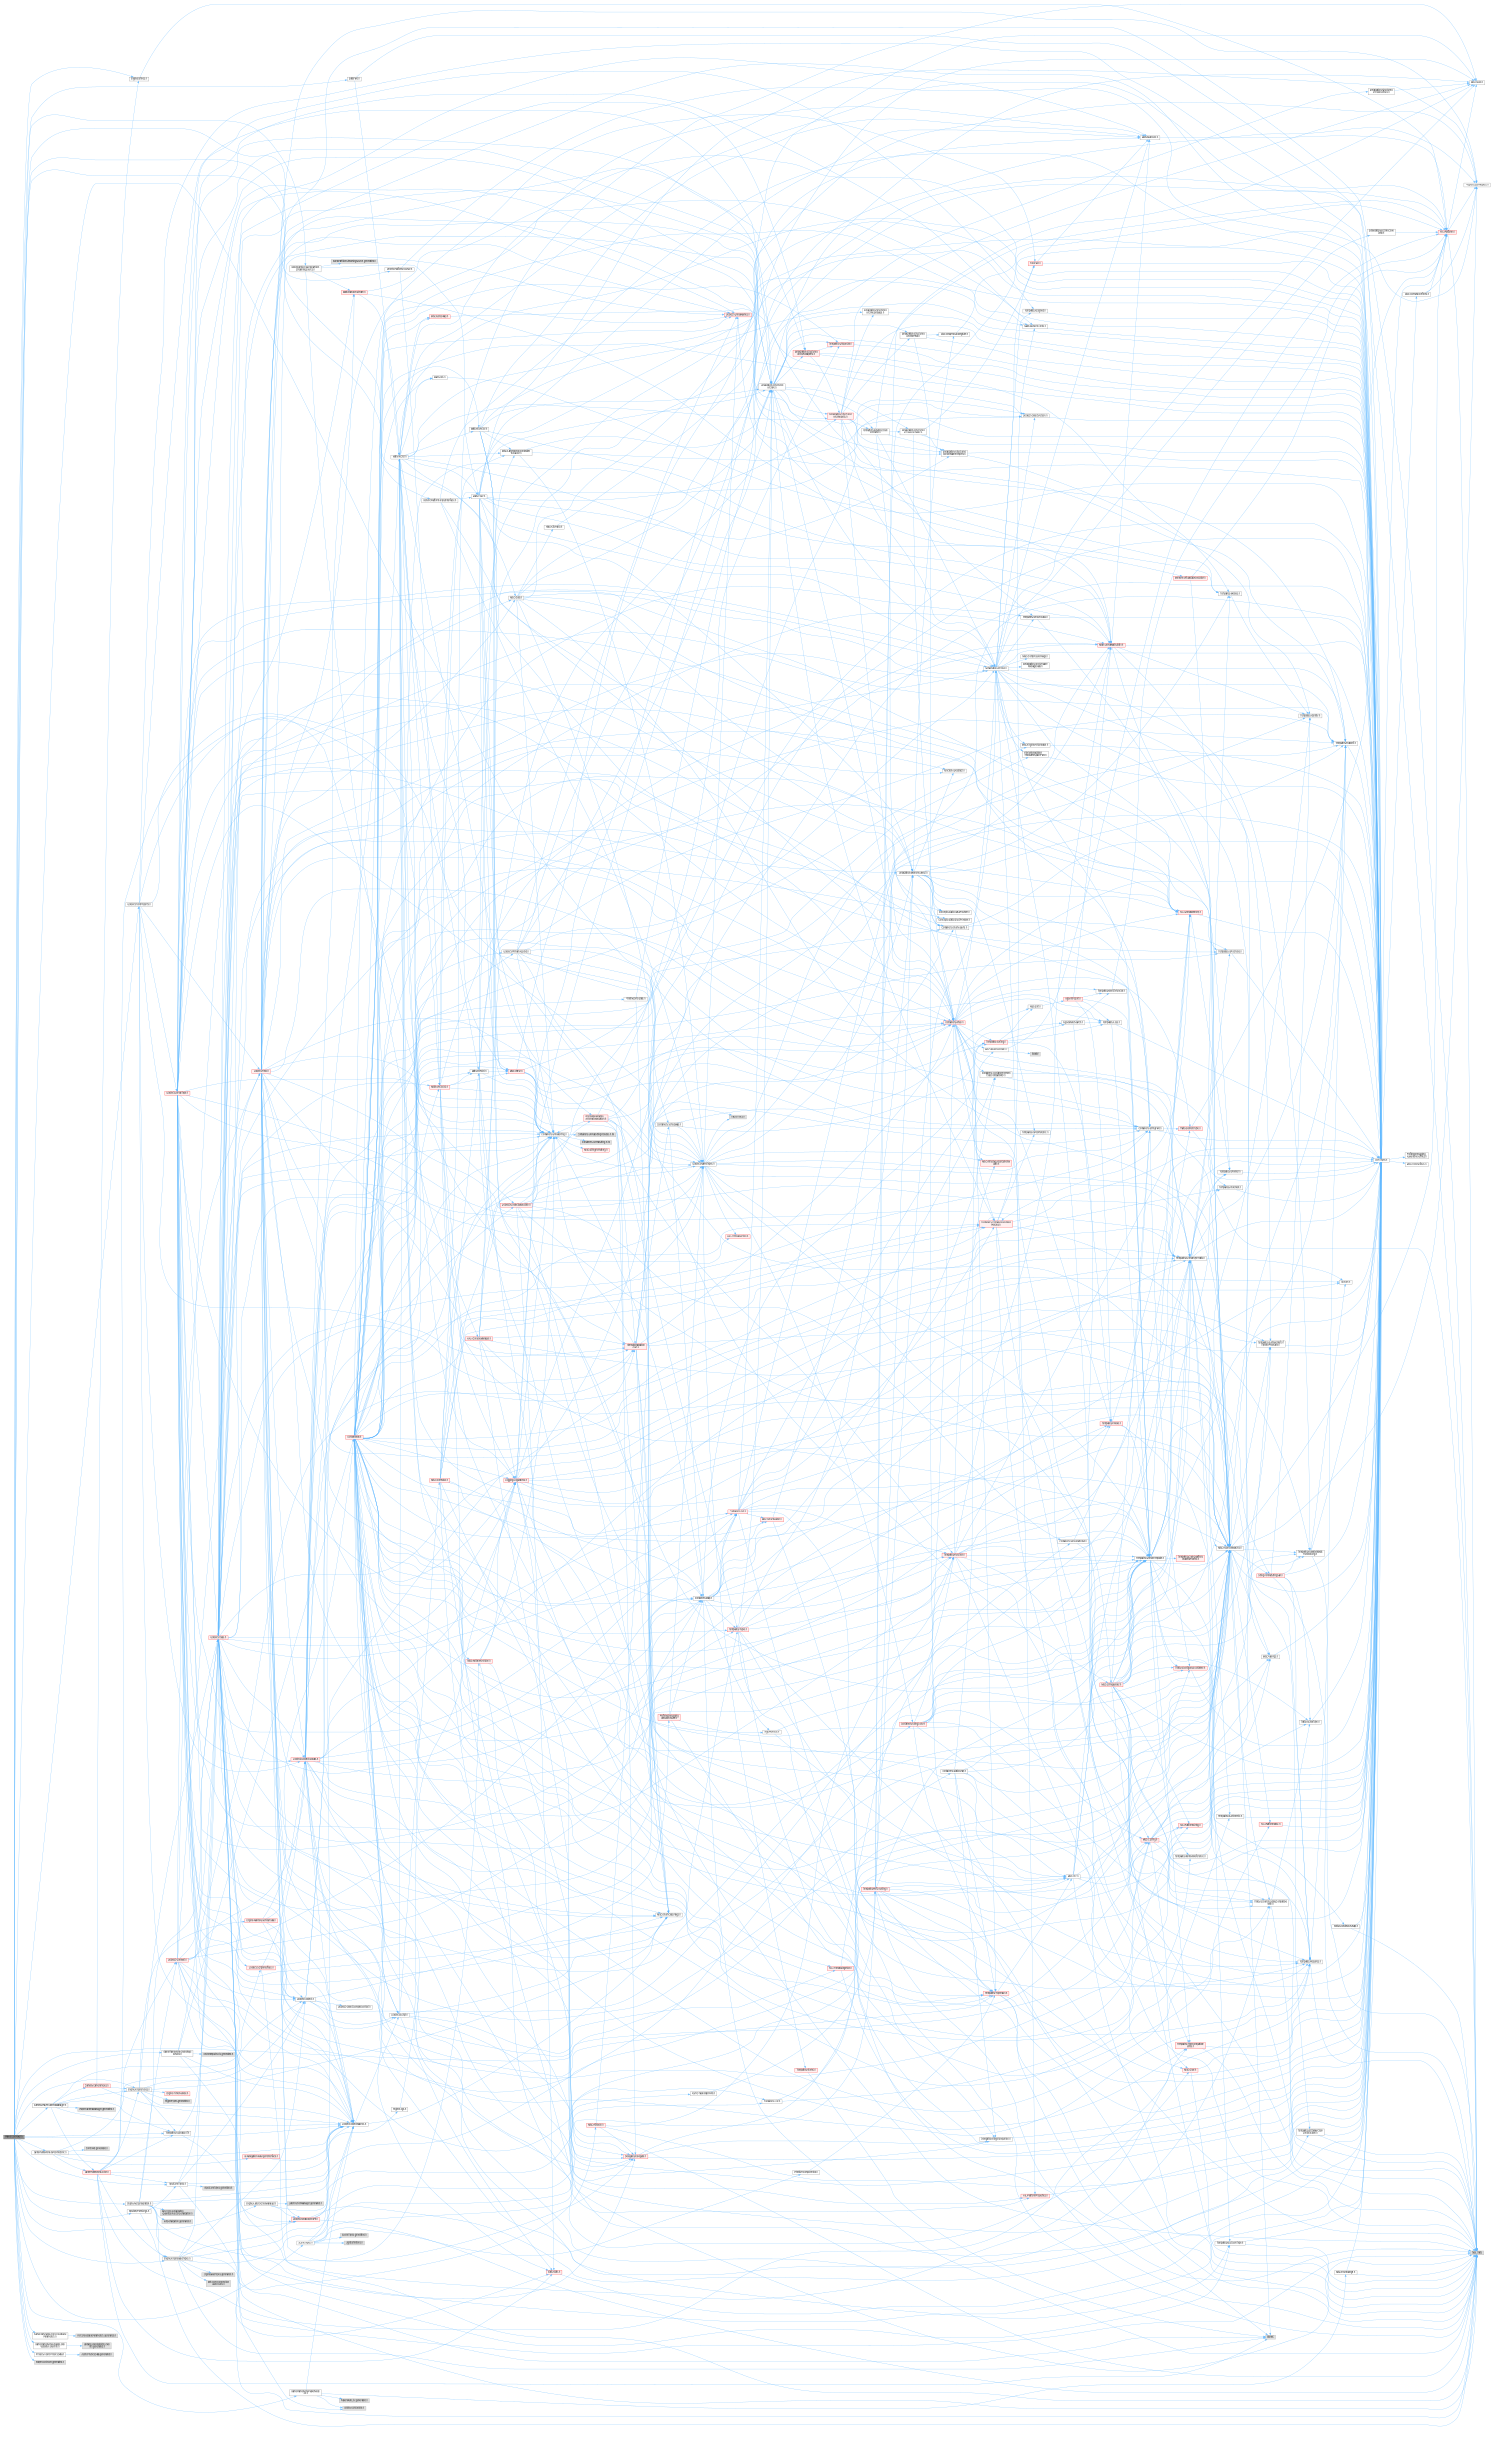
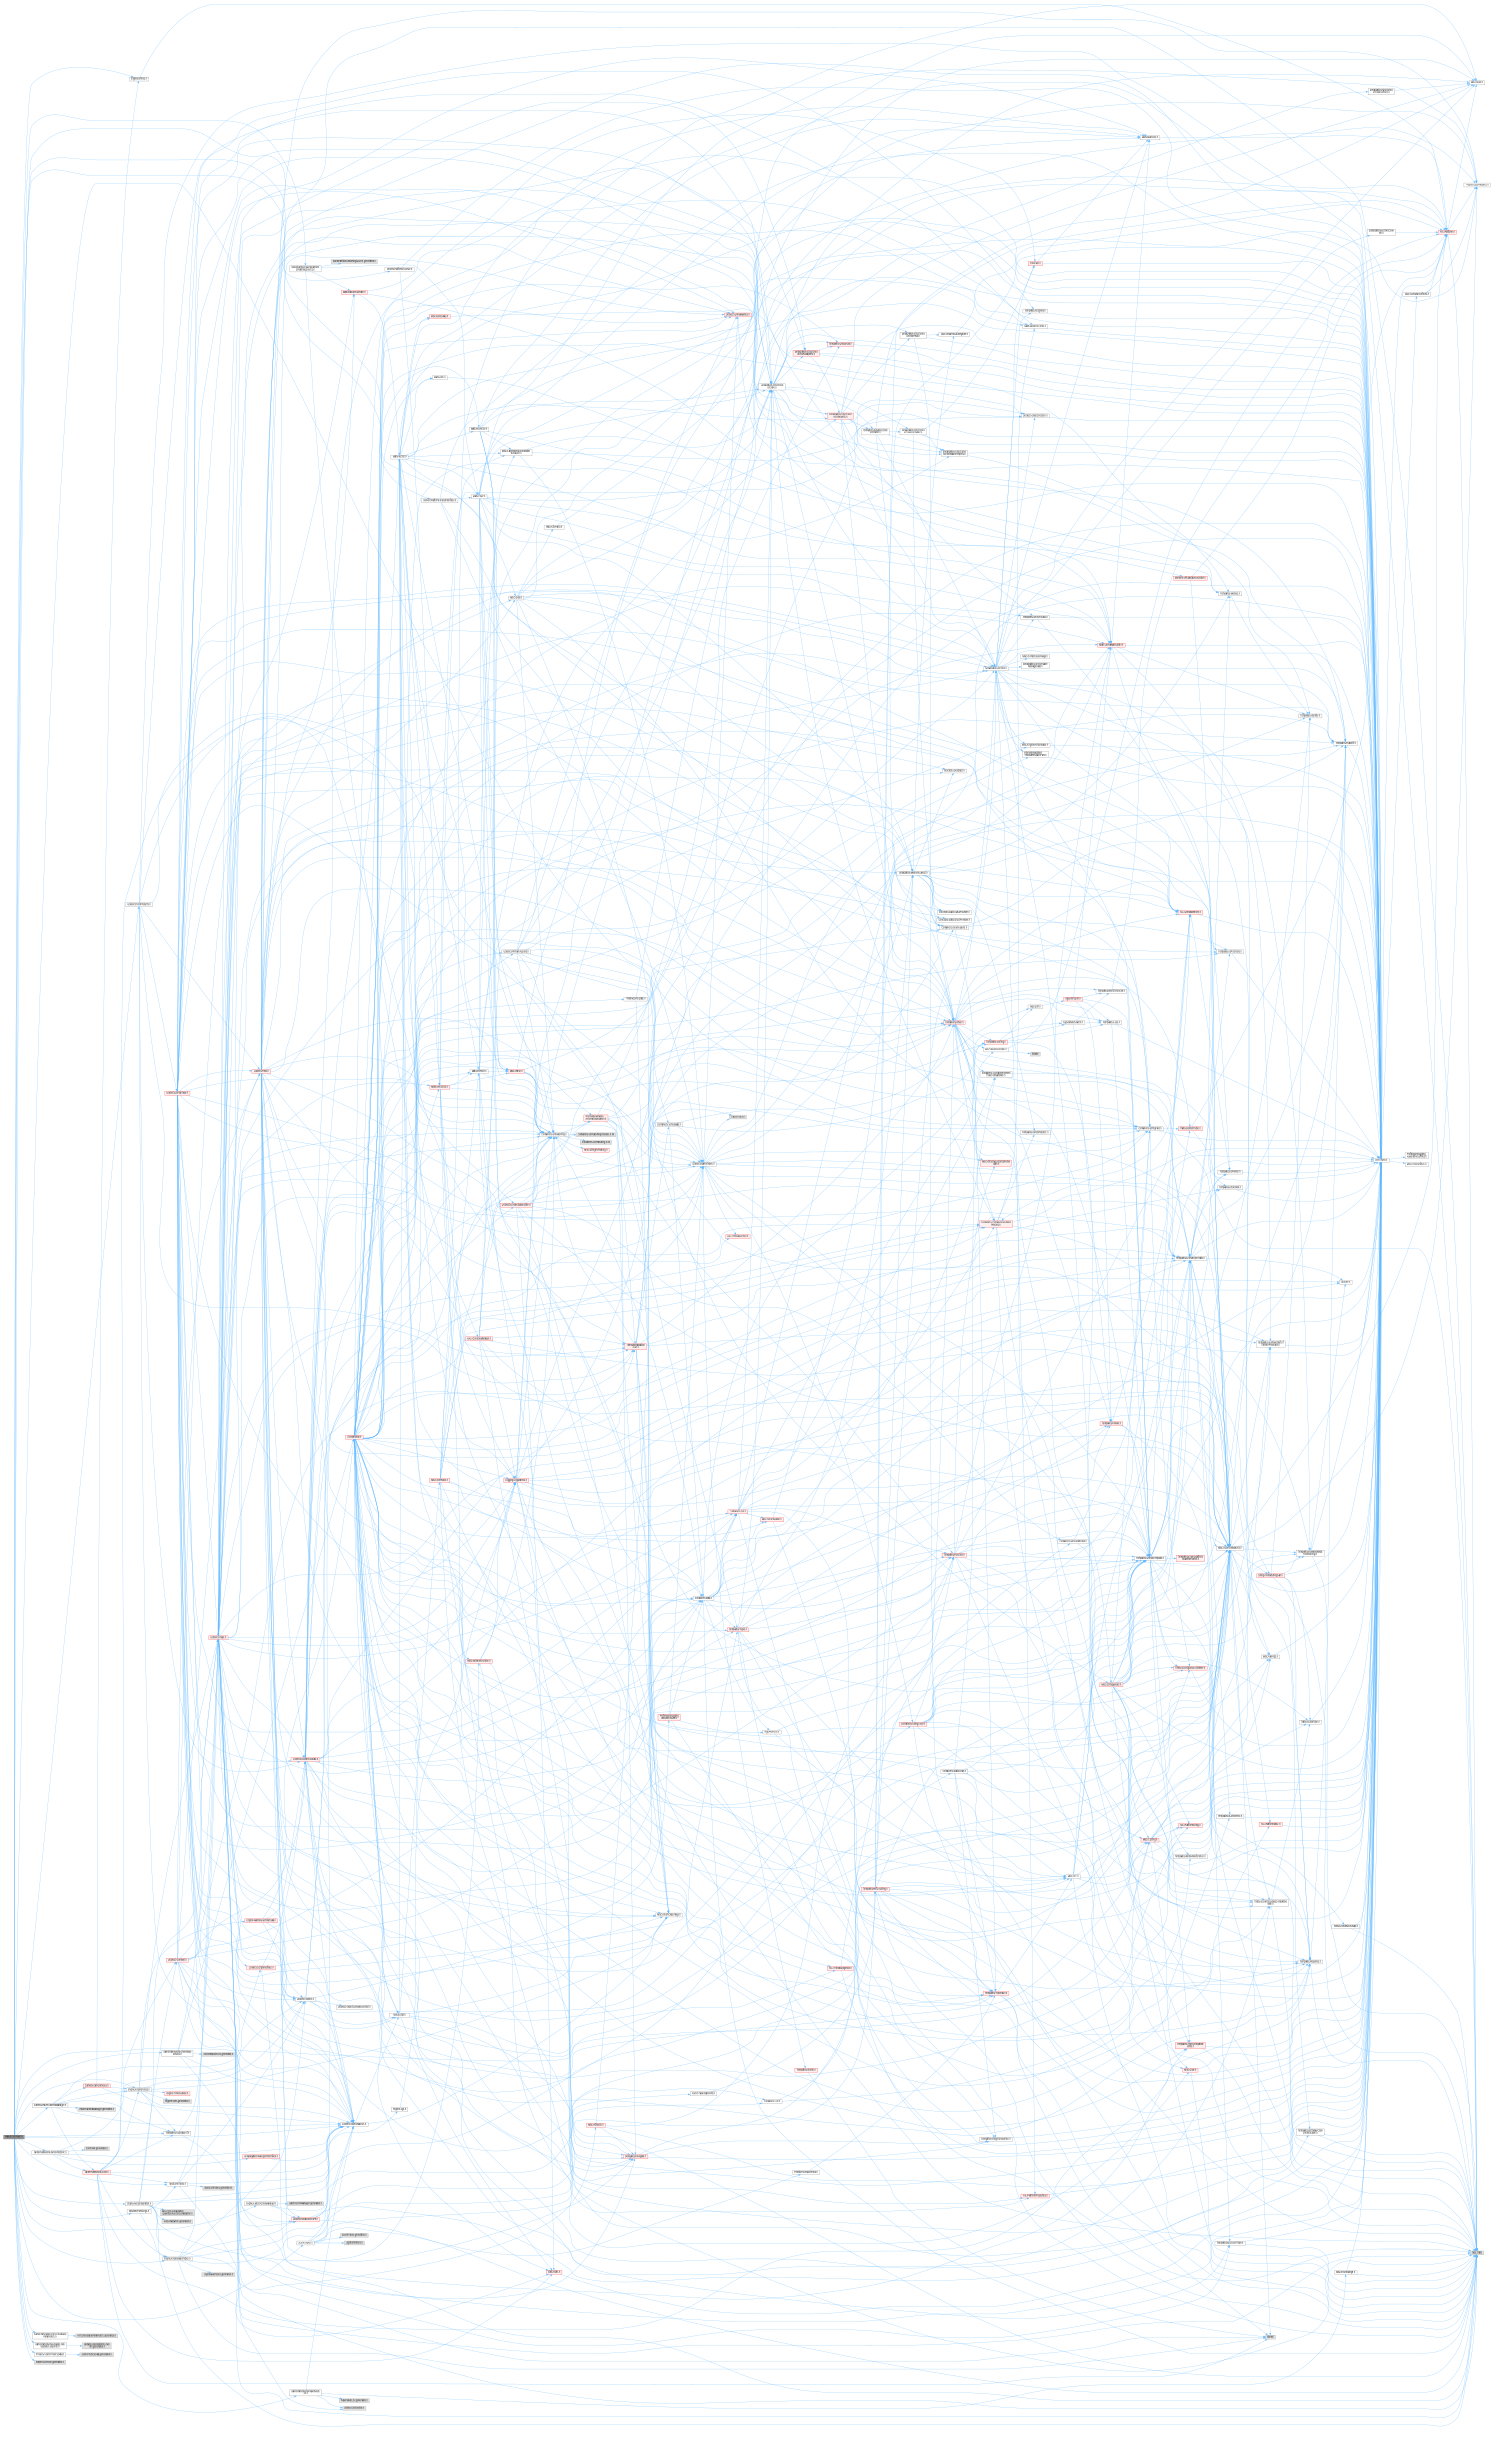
node "SlateFwd.h": removed
node "Serialization/ArchiveCook Data.h": label "Serialization/ArchiveCook Data.h" -> "Serialization/ArchiveCook Net.h"
node "Serialization/Structured ArchiveSlotBase.h": removed
edge "Math/Vector2D.h" -> "Math/UnrealMathUtility.h": removed
edge "UObject/UnrealType.h" -> "UObject/Field.h": added
edge "Internationalization /Internationalization.h" -> "Containers/UnrealString.h": reversed
edge "Containers/Array.h" -> "Templates/UnrealTemplate.h": added
edge "Templates/Function.h" -> "Templates/UnrealTypeTraits.h": removed
node "UObject/Script.h": label "UObject/Script.h" -> "Axis/Script.h"
node "Net/Core/Connection /NetEnums.h": removed
